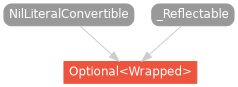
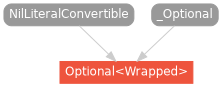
node "_Reflectable": label "_Reflectable" -> "_Optional"
